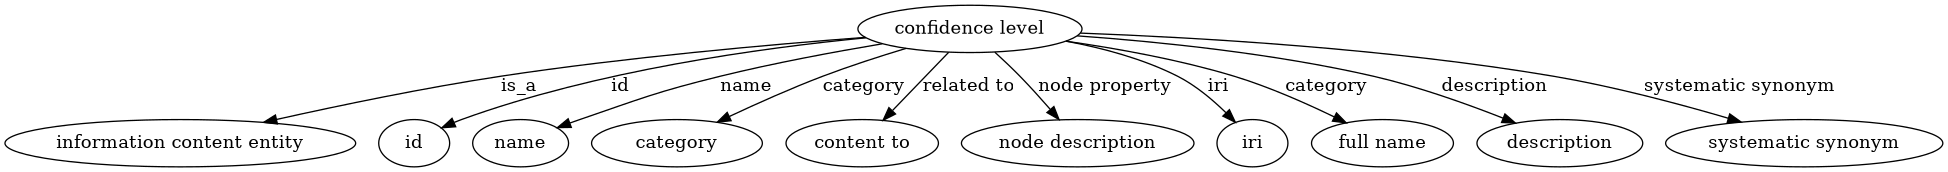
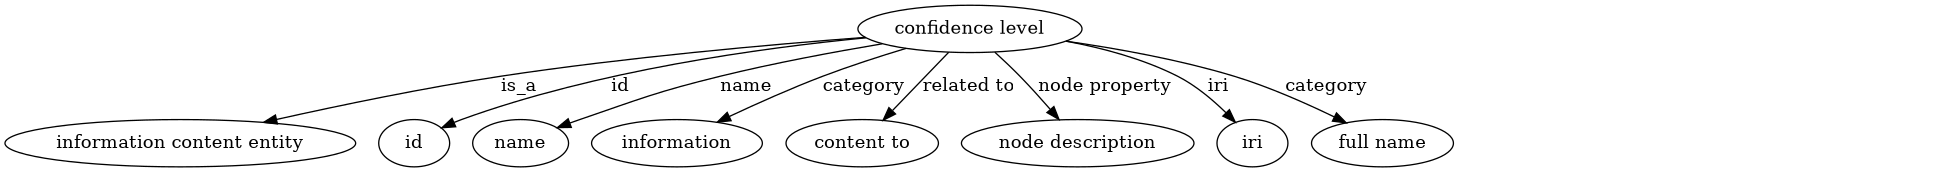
node "category": label "category" -> "information"
node "description": removed
node "systematic synonym": removed
